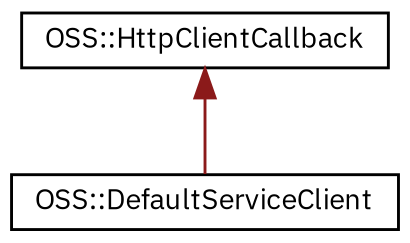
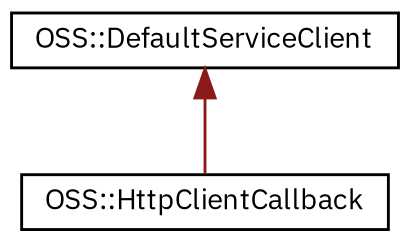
edge "OSS::DefaultServiceClient" -> "OSS::HttpClientCallback": reversed
